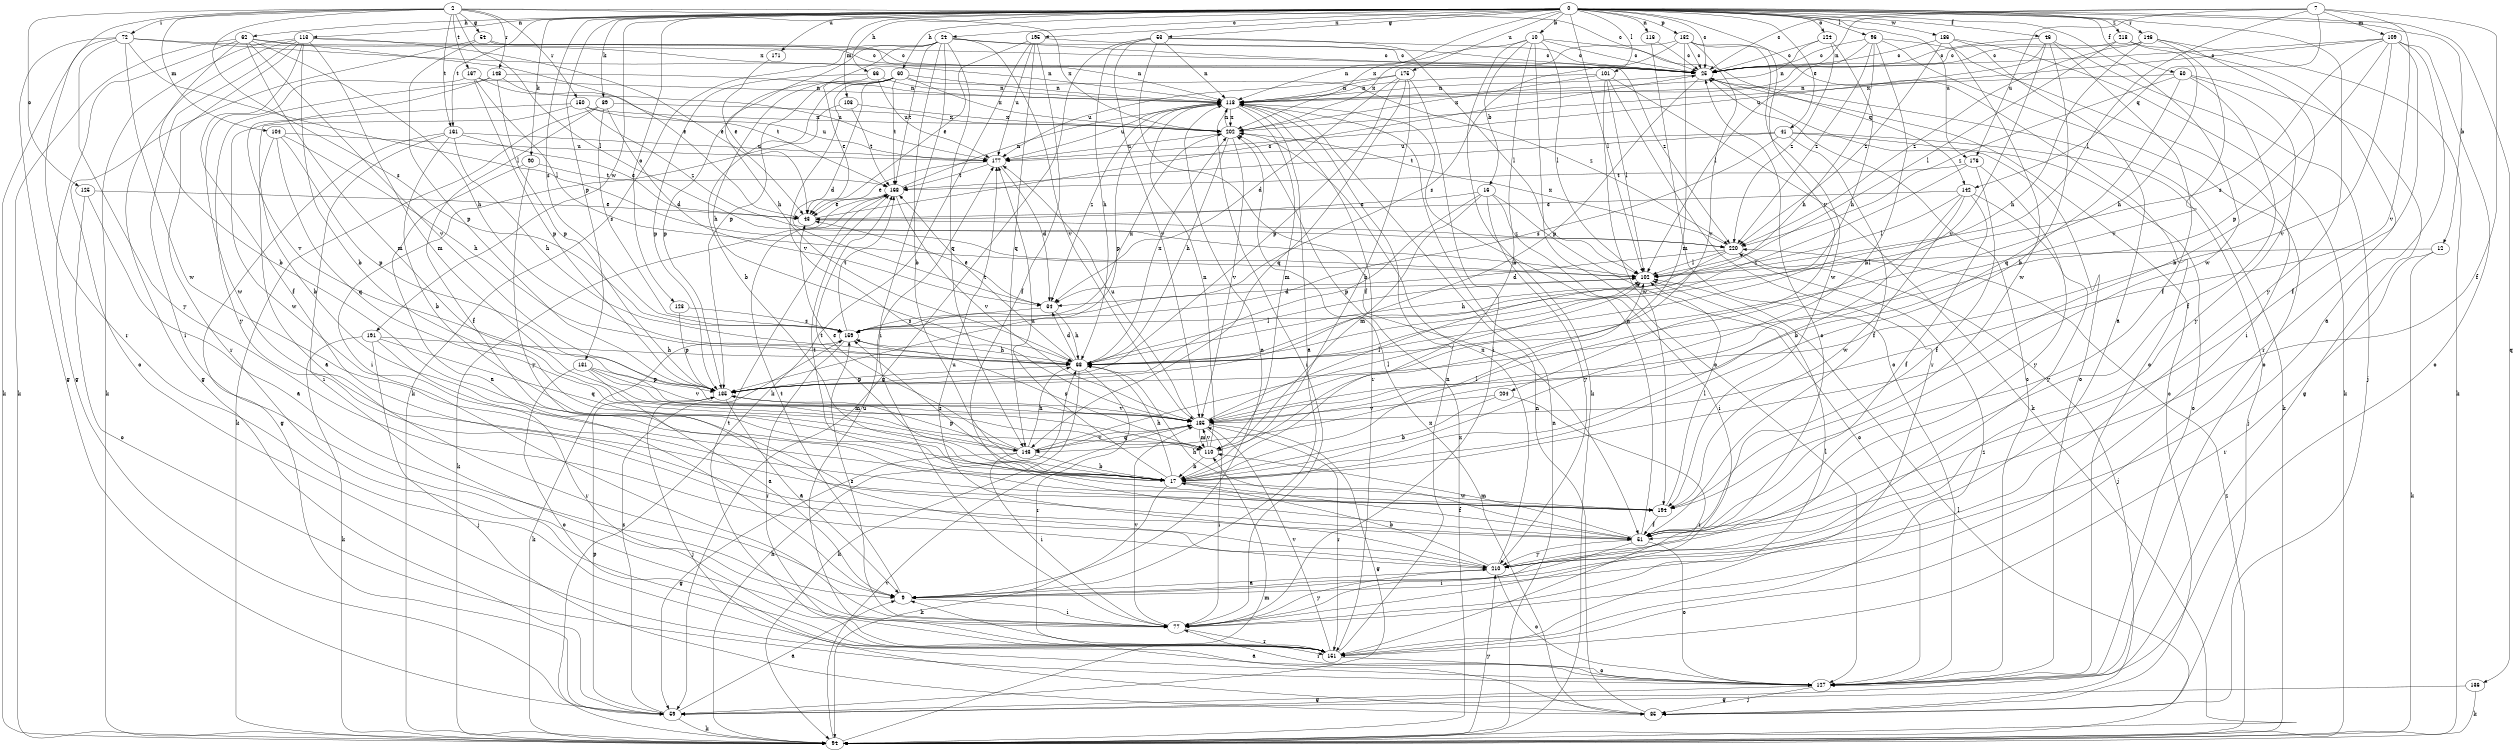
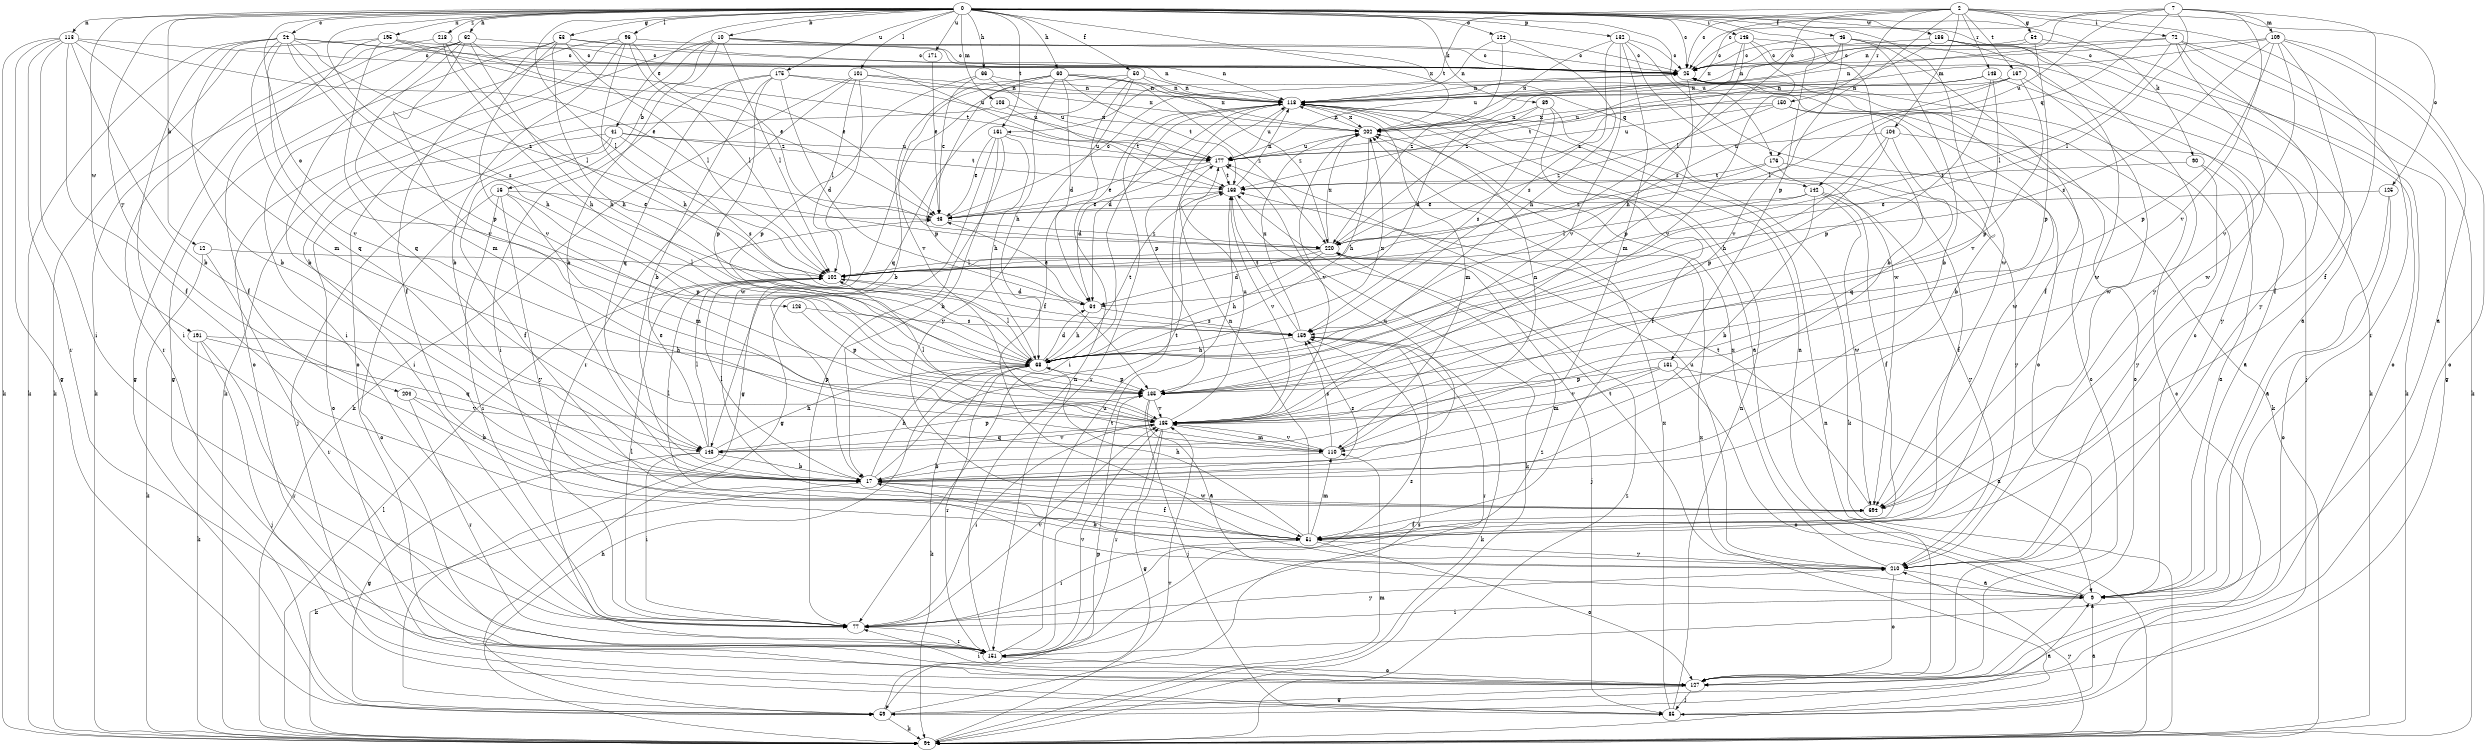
node "116": removed
edge "72" -> "25": label "x" -> "c"
edge "118" -> "34": label "z" -> "d"
edge "176" -> "68": now "176" -> "220"
edge "161" -> "77": label "i" -> "p"
node "194": label "194" -> "694"
node "136": removed
